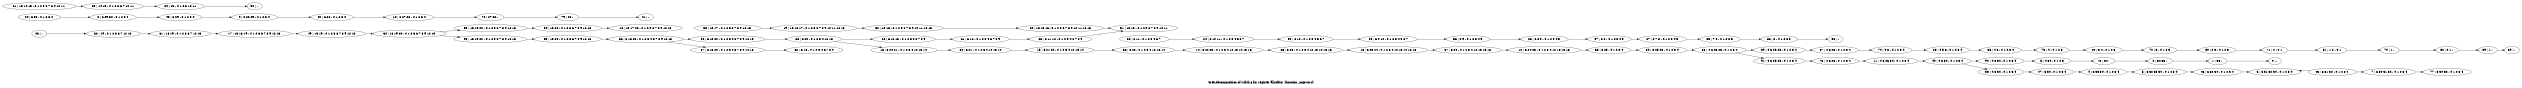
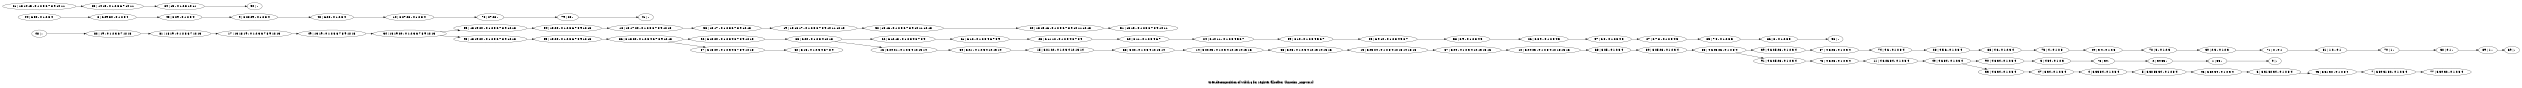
edge "18 | 13 17 20 : 0 1 2 3 6 7 8 9 12 13" -> "53 | 13 17 : 0 1 2 3 6 7 8 9 12 13": added
edge "23 | 6 11 12 : 0 1 2 3 4 6 7 8 9" -> "51 | 13 15 : 0 1 2 3 6 7 8 9 10 11": now "23 | 6 11 12 : 0 1 2 3 4 6 7 8 9" -> "60 | 6 11 : 0 1 2 3 4 6 7"
edge "45 | 6 31 32 : 0 1 2 3 4" -> "6 | 6 31 32 34 : 0 1 2 3 4": reversed
